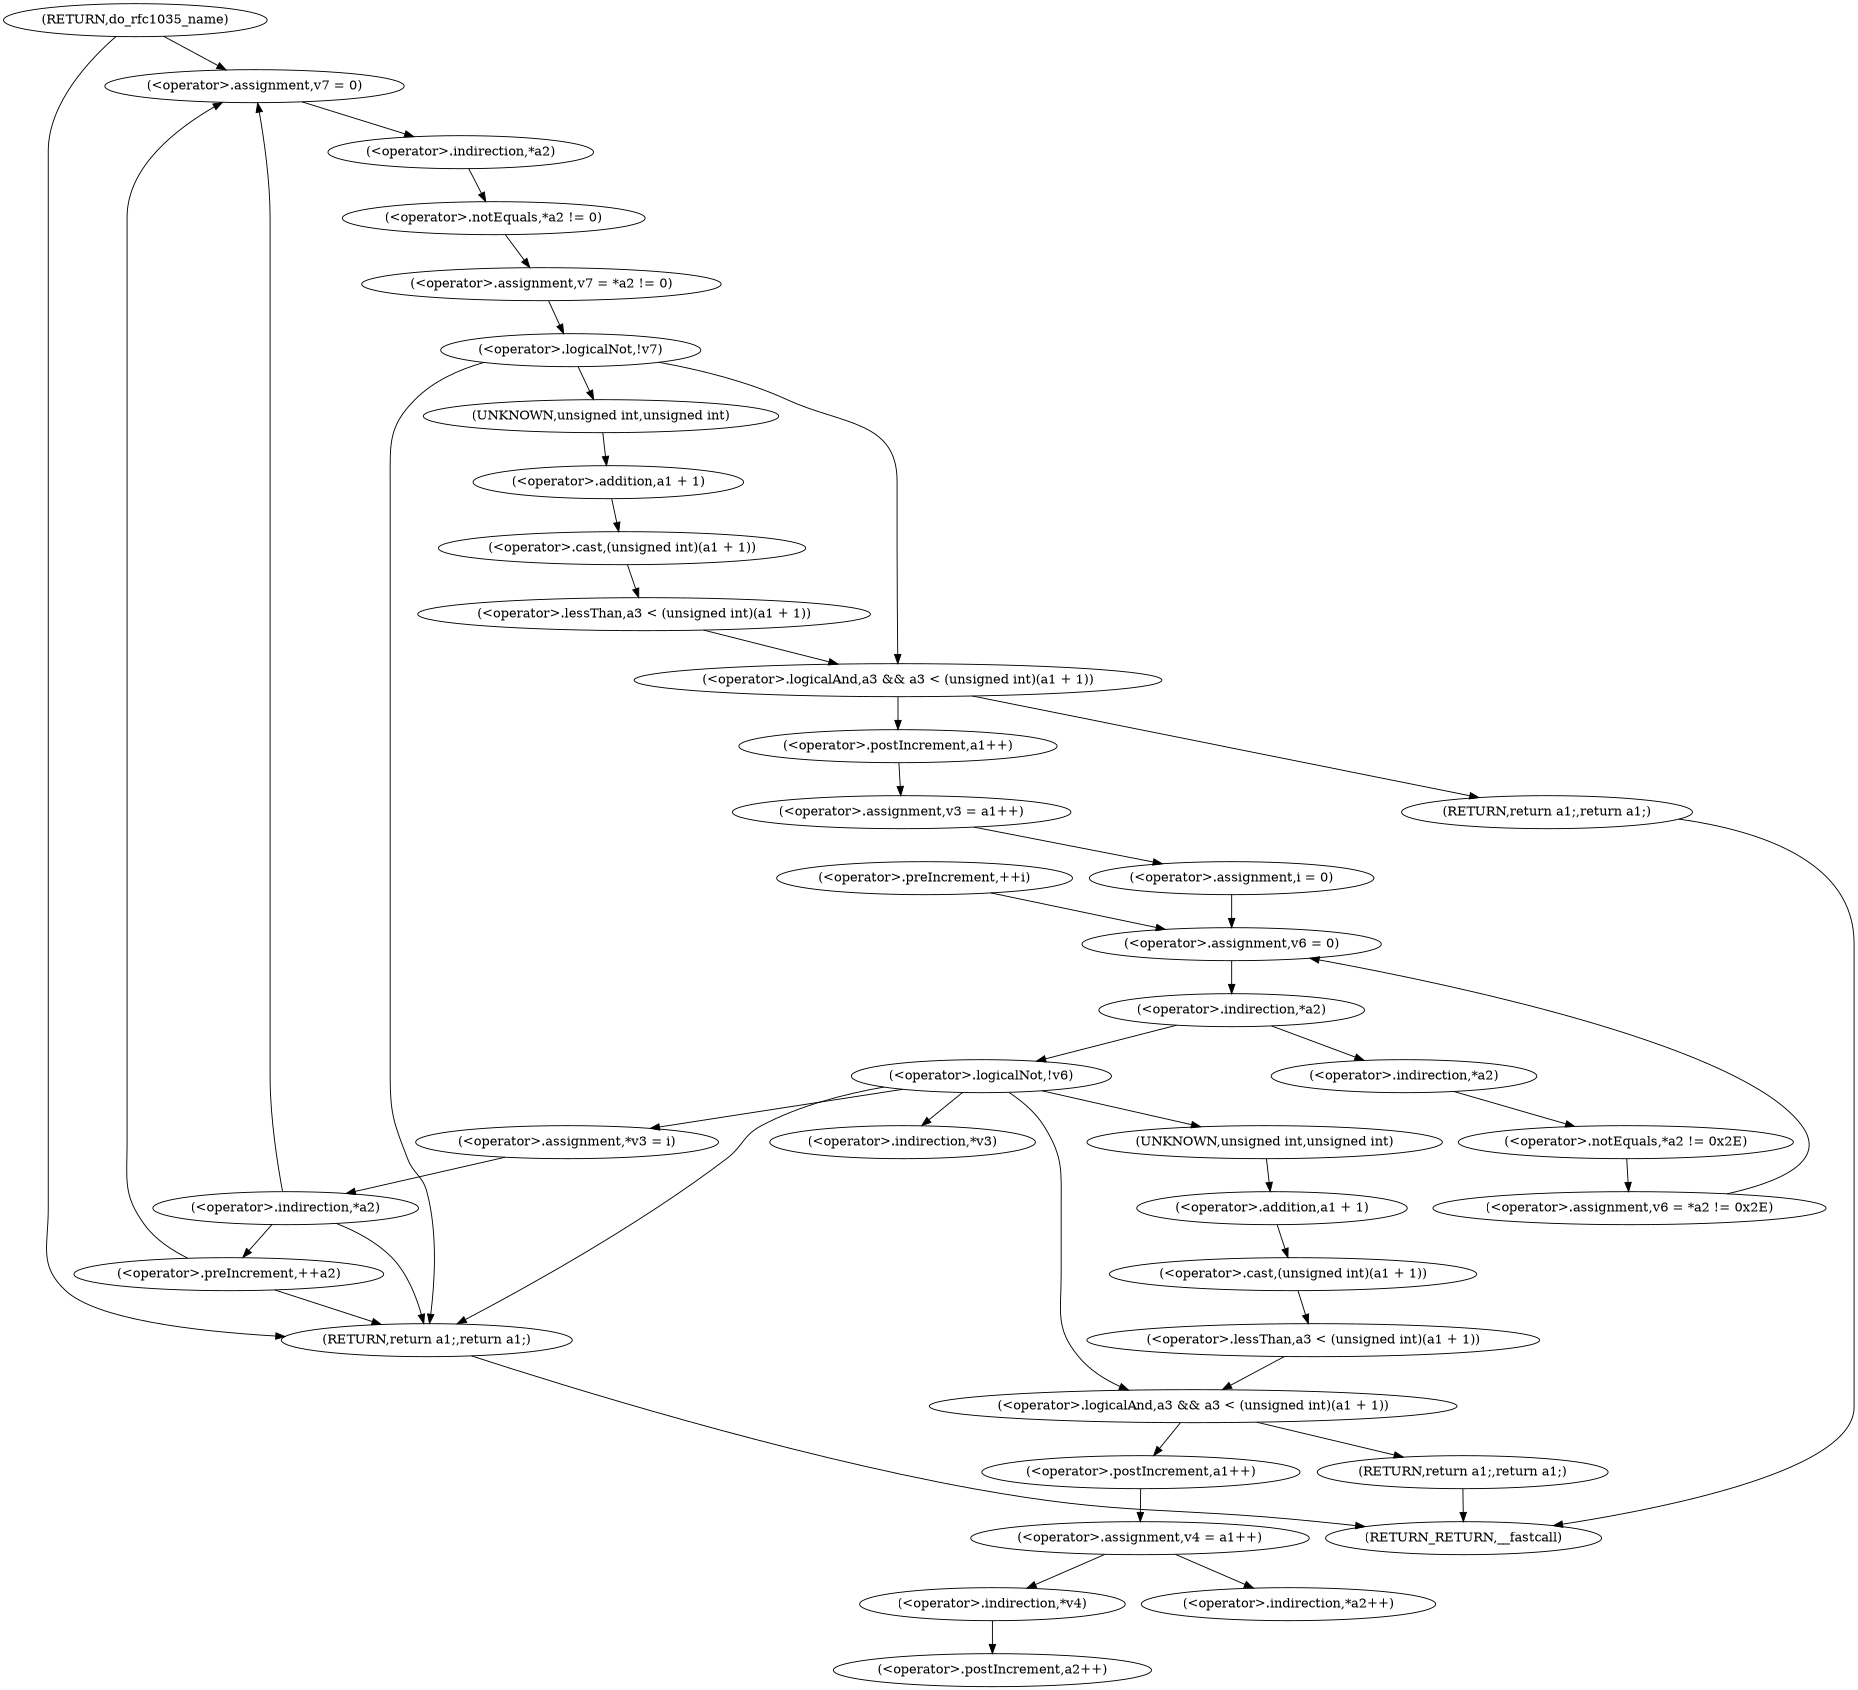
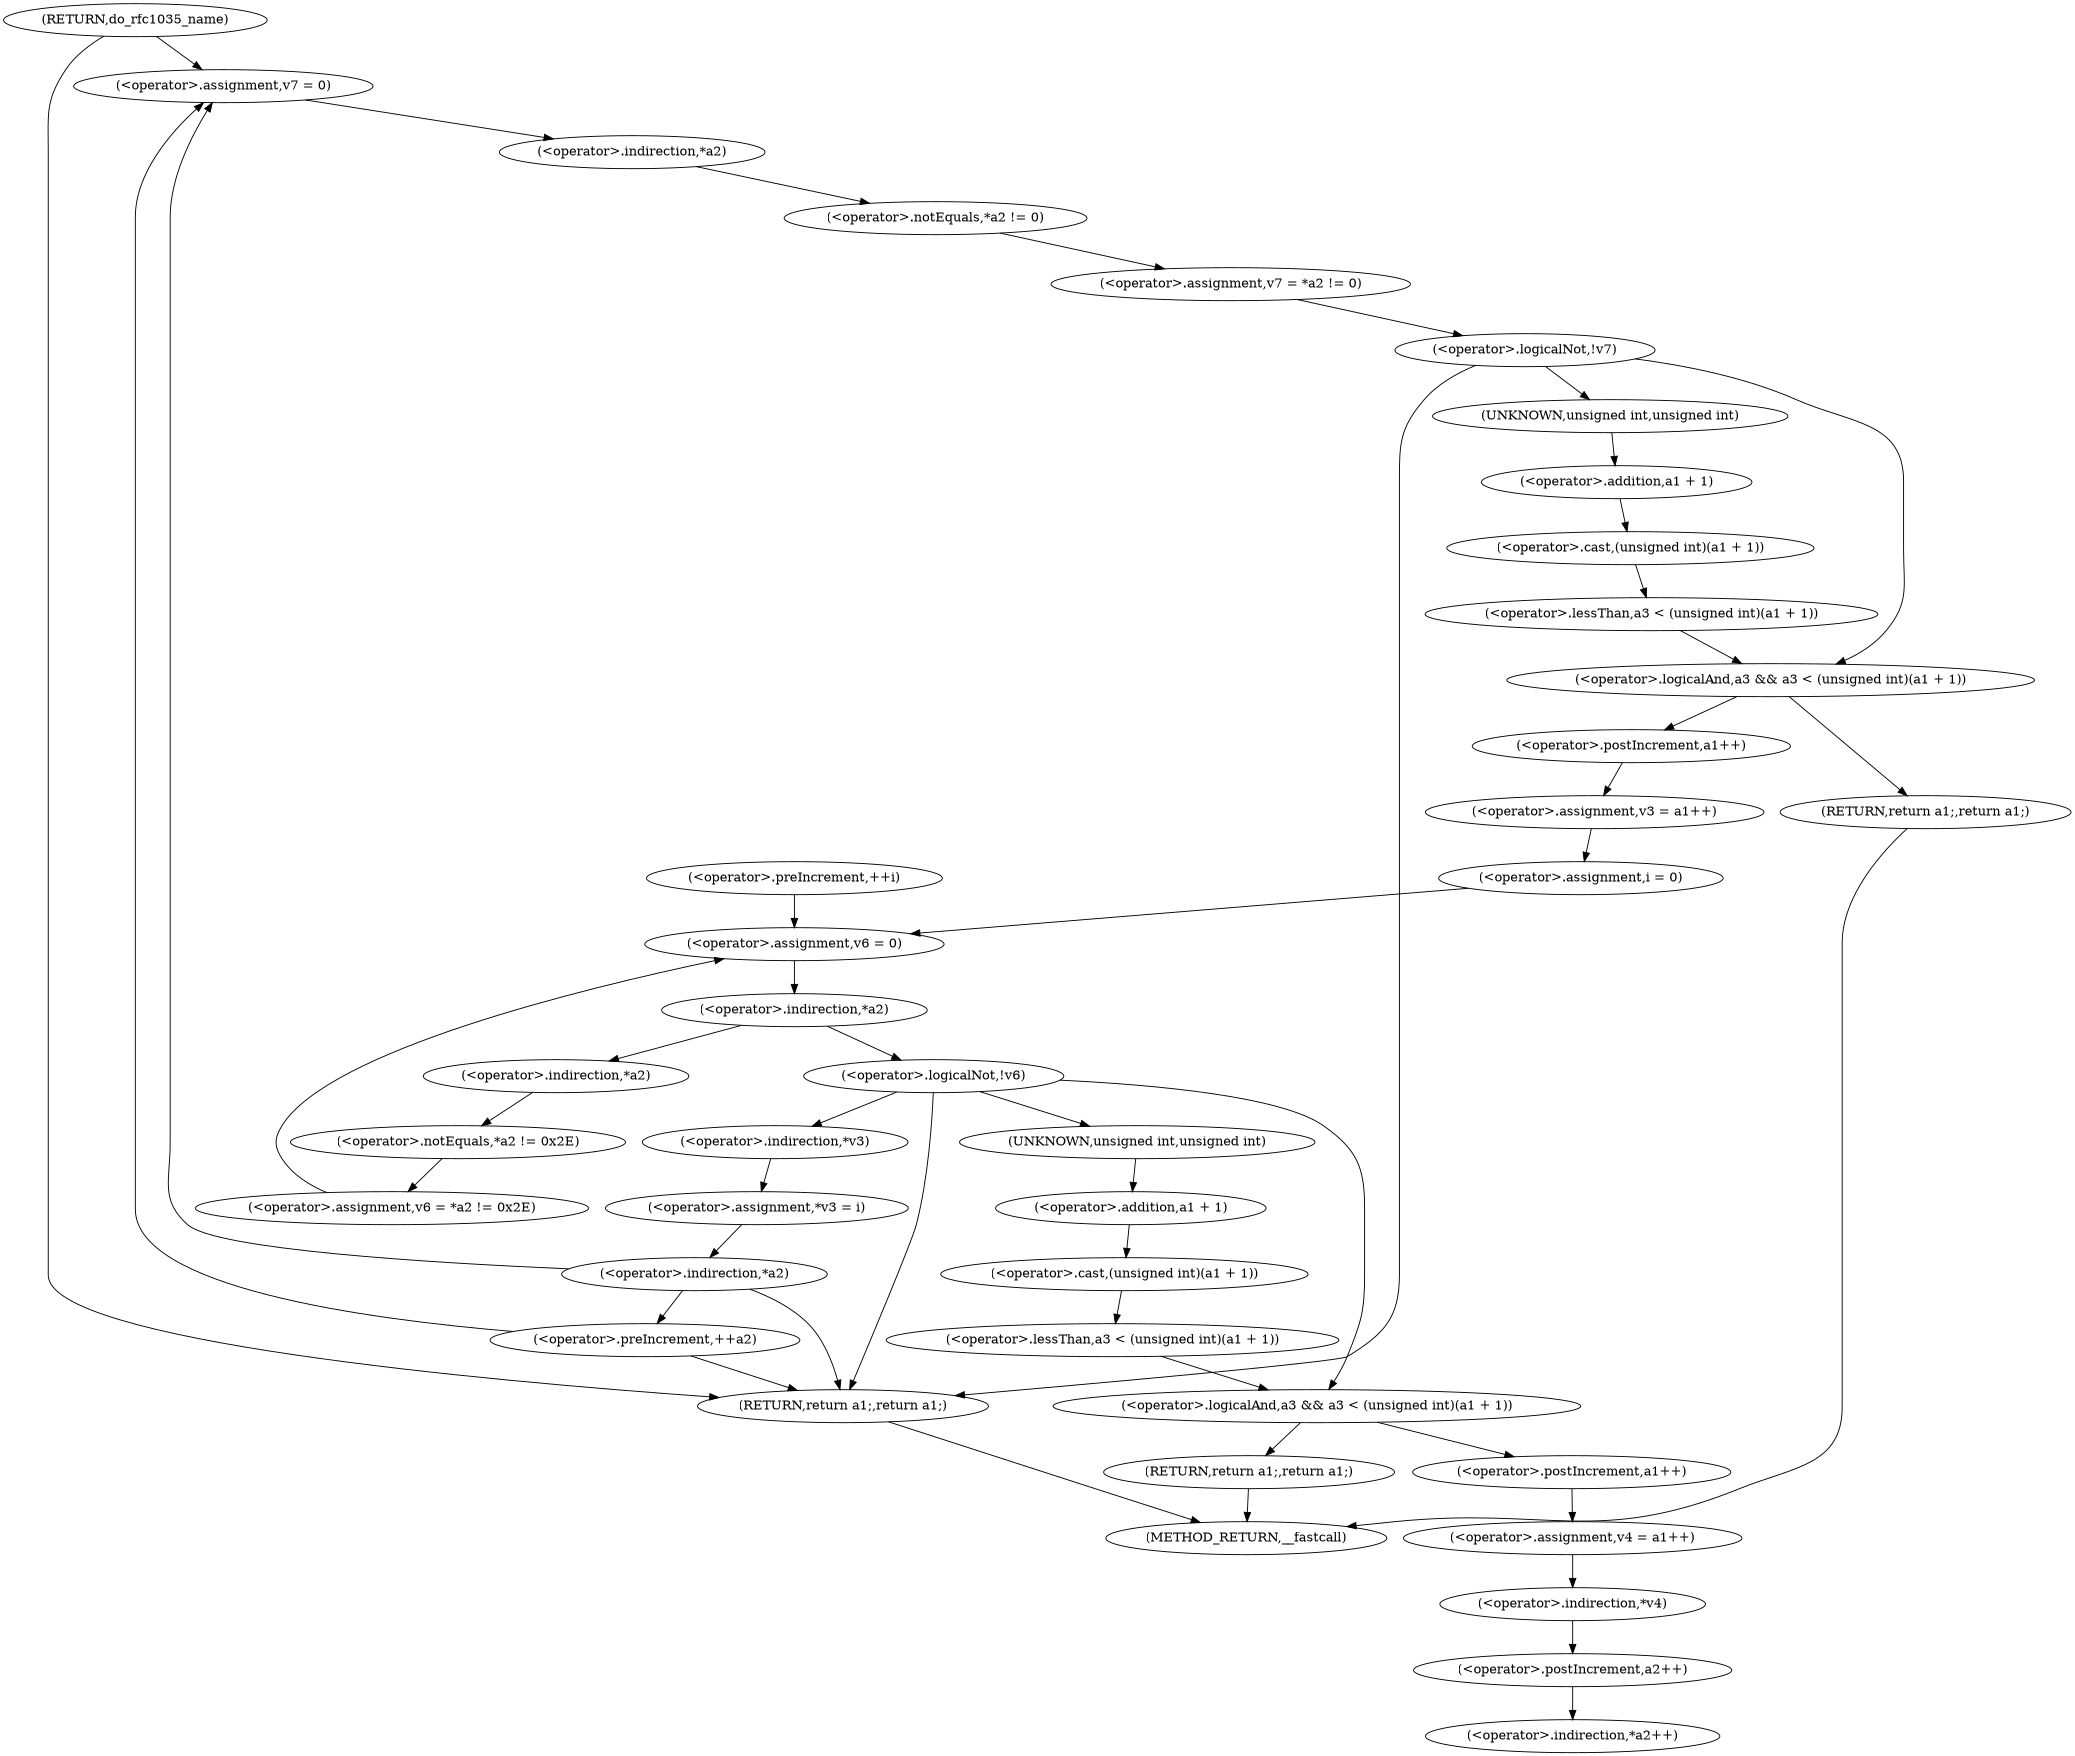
edge "(<operator>.logicalNot,!v6)" -> "(<operator>.assignment,*v3 = i)": now "(<operator>.indirection,*v3)" -> "(<operator>.assignment,*v3 = i)"
node "(RETURN_RETURN,__fastcall)": label "(RETURN_RETURN,__fastcall)" -> "(METHOD_RETURN,__fastcall)"
edge "(<operator>.assignment,v4 = a1++)" -> "(<operator>.indirection,*a2++)": now "(<operator>.postIncrement,a2++)" -> "(<operator>.indirection,*a2++)"
